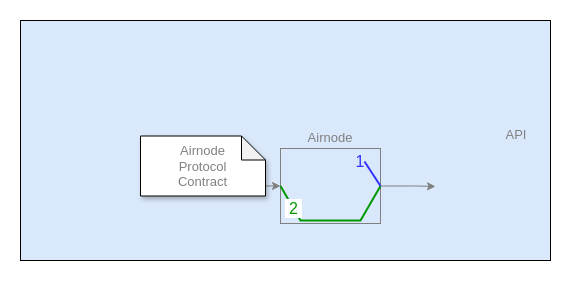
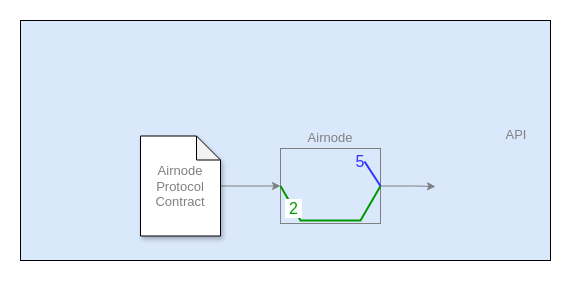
node "1": label "1" -> "5"
node "Airnode Protocol Contract": size 125x60 -> 80x100
